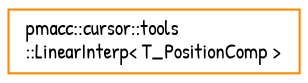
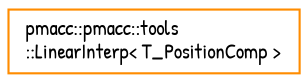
node "pmacc::cursor::tools ::LinearInterp< T_PositionComp >": label "pmacc::cursor::tools ::LinearInterp< T_PositionComp >" -> "pmacc::pmacc::tools ::LinearInterp< T_PositionComp >"
